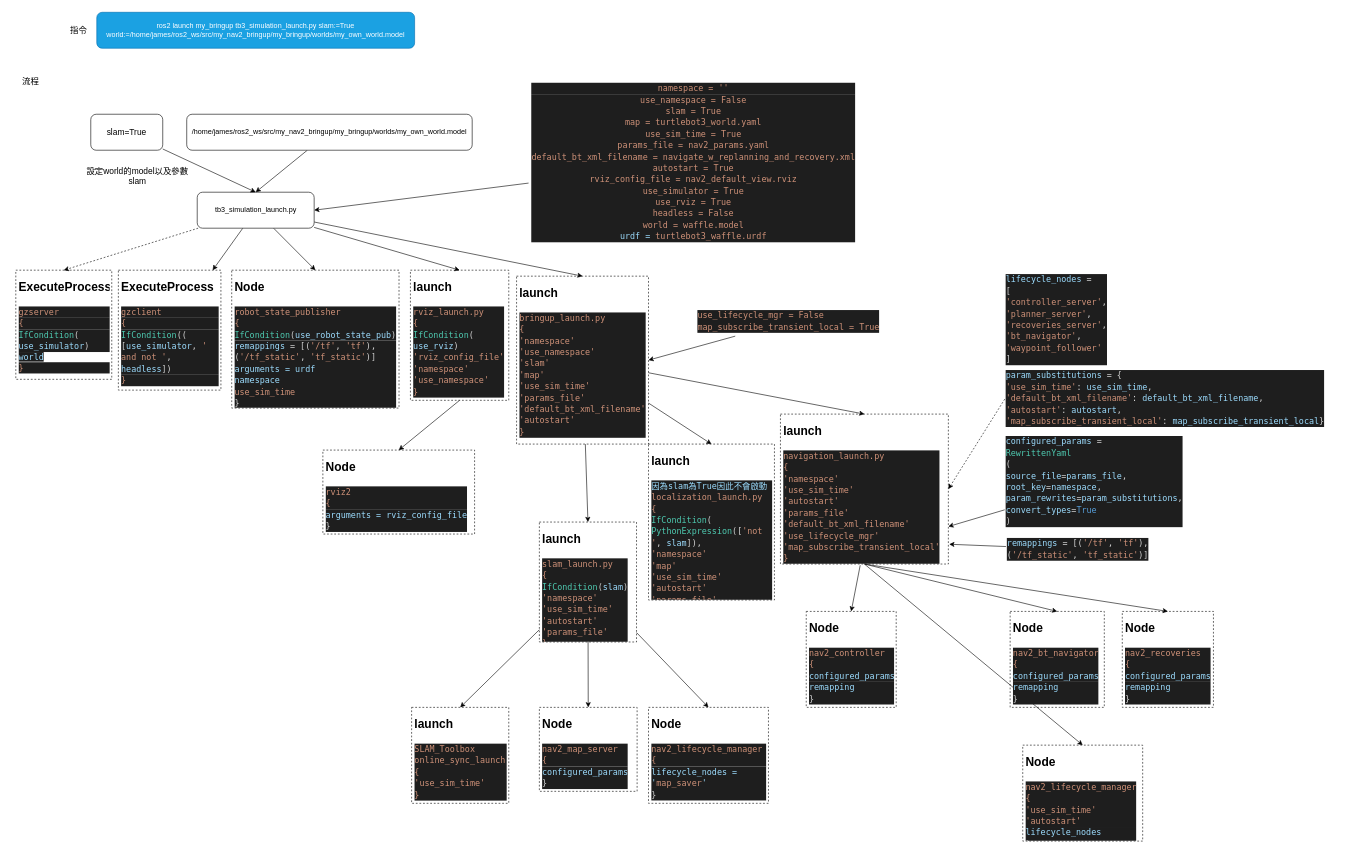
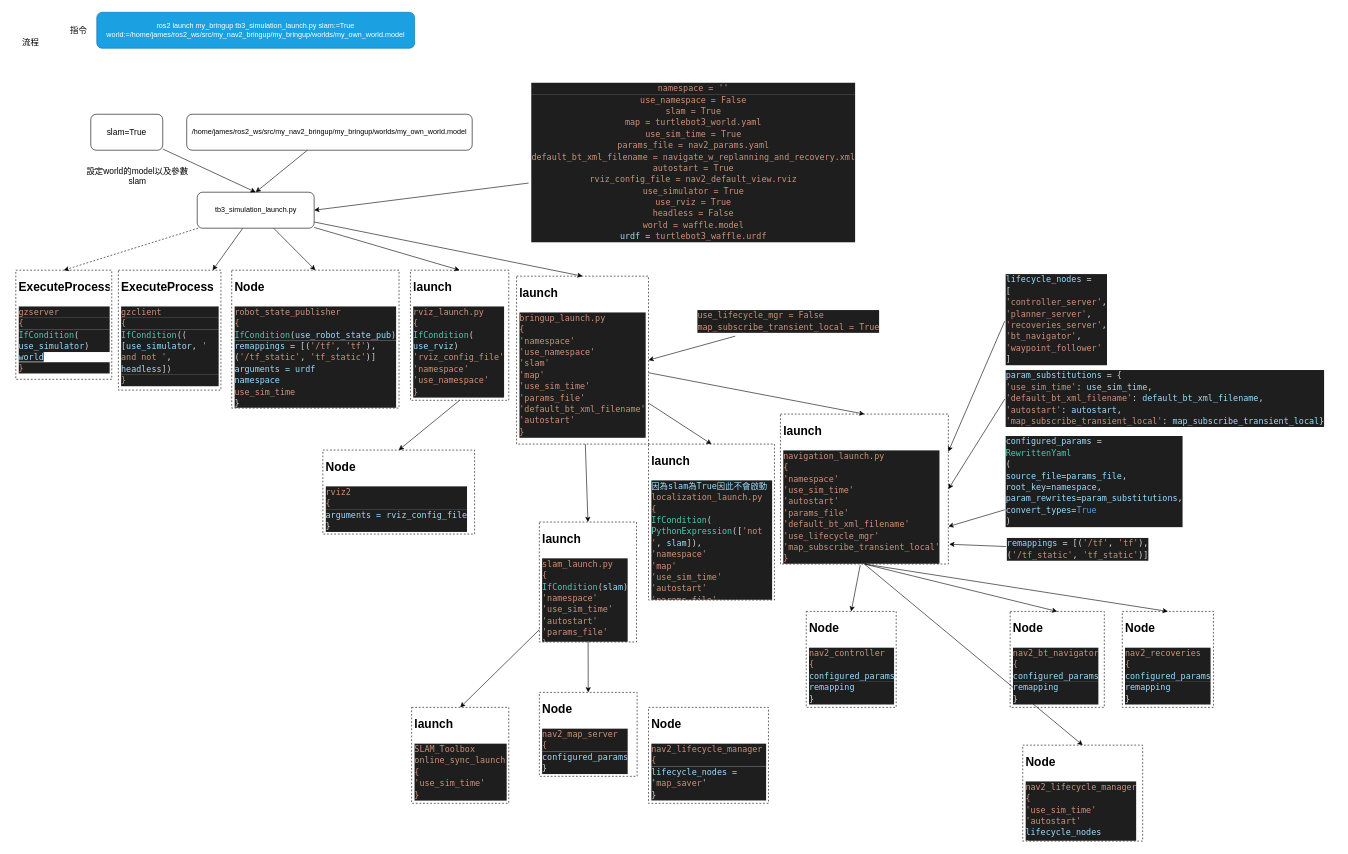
node "流程": moved (30, 81) -> (30, 42)
edge "lifecycle_nodes = [ 'controller_server', 'planner_server', 'recoveries_server', 'bt_navigator', 'waypoint_follower' ]" -> "launch navigation_launch.py { 'namespace' 'use_sim_time' 'autostart' 'params_file' 'default_bt_xml_filename' 'use_lifecycle_mgr' 'map_subscribe_transient_local' }": added
edge "param_substitutions = { 'use_sim_time': use_sim_time, 'default_bt_xml_filename': default_bt_xml_filename, 'autostart': autostart, 'map_subscribe_transient_local': map_subscribe_transient_local}" -> "launch navigation_launch.py { 'namespace' 'use_sim_time' 'autostart' 'params_file' 'default_bt_xml_filename' 'use_lifecycle_mgr' 'map_subscribe_transient_local' }": style dashed -> solid
edge "launch slam_launch.py { IfCondition(slam) 'namespace' 'use_sim_time' 'autostart' 'params_file' }" -> "Node nav2_lifecycle_manager { lifecycle_nodes = 'map_saver' }": removed
node "Node nav2_map_server { configured_params }": moved (588, 750) -> (588, 735)
